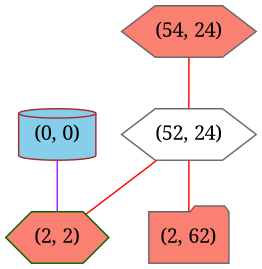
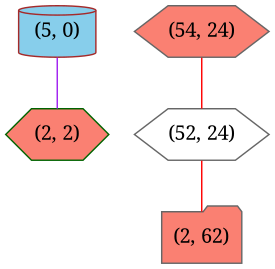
node "(0, 0)": label "(0, 0)" -> "(5, 0)"
edge "(52, 24)" -- "(2, 2)": removed
